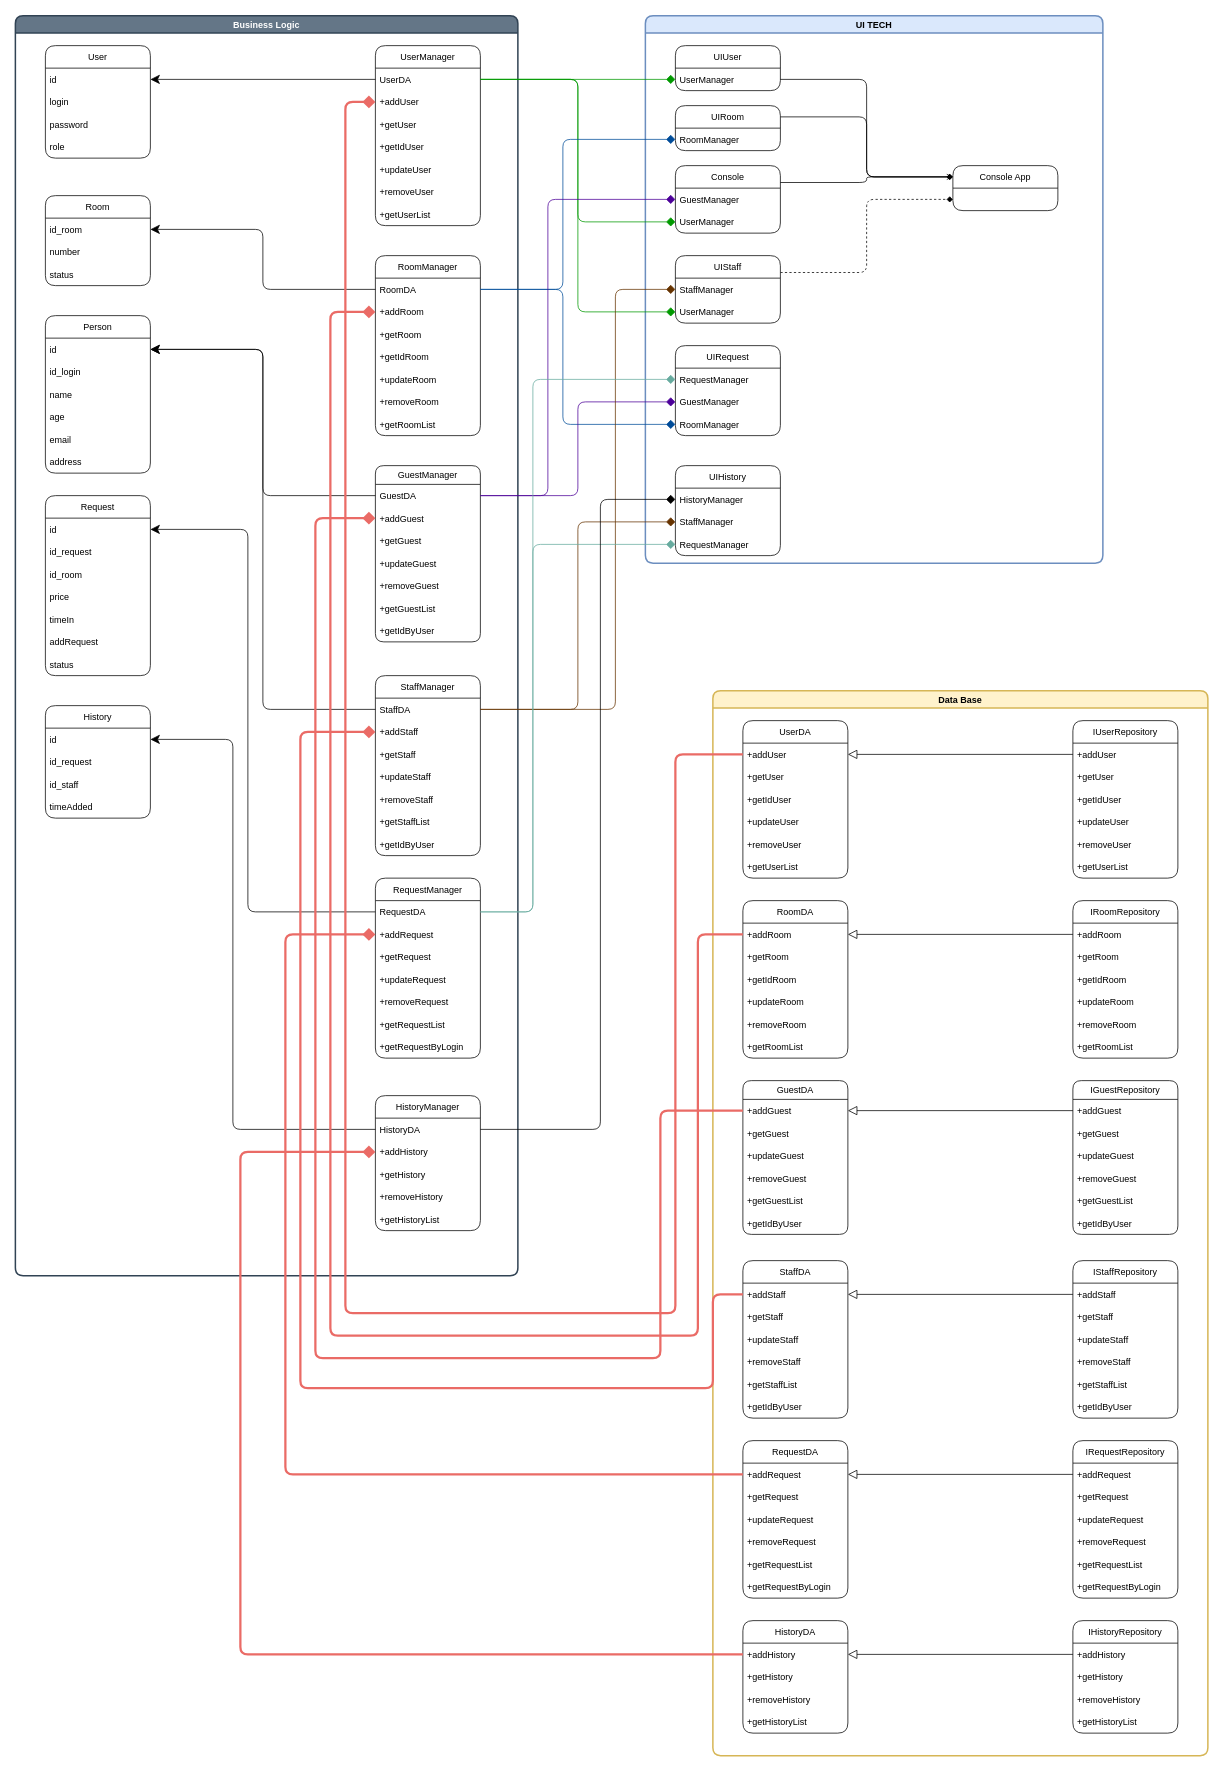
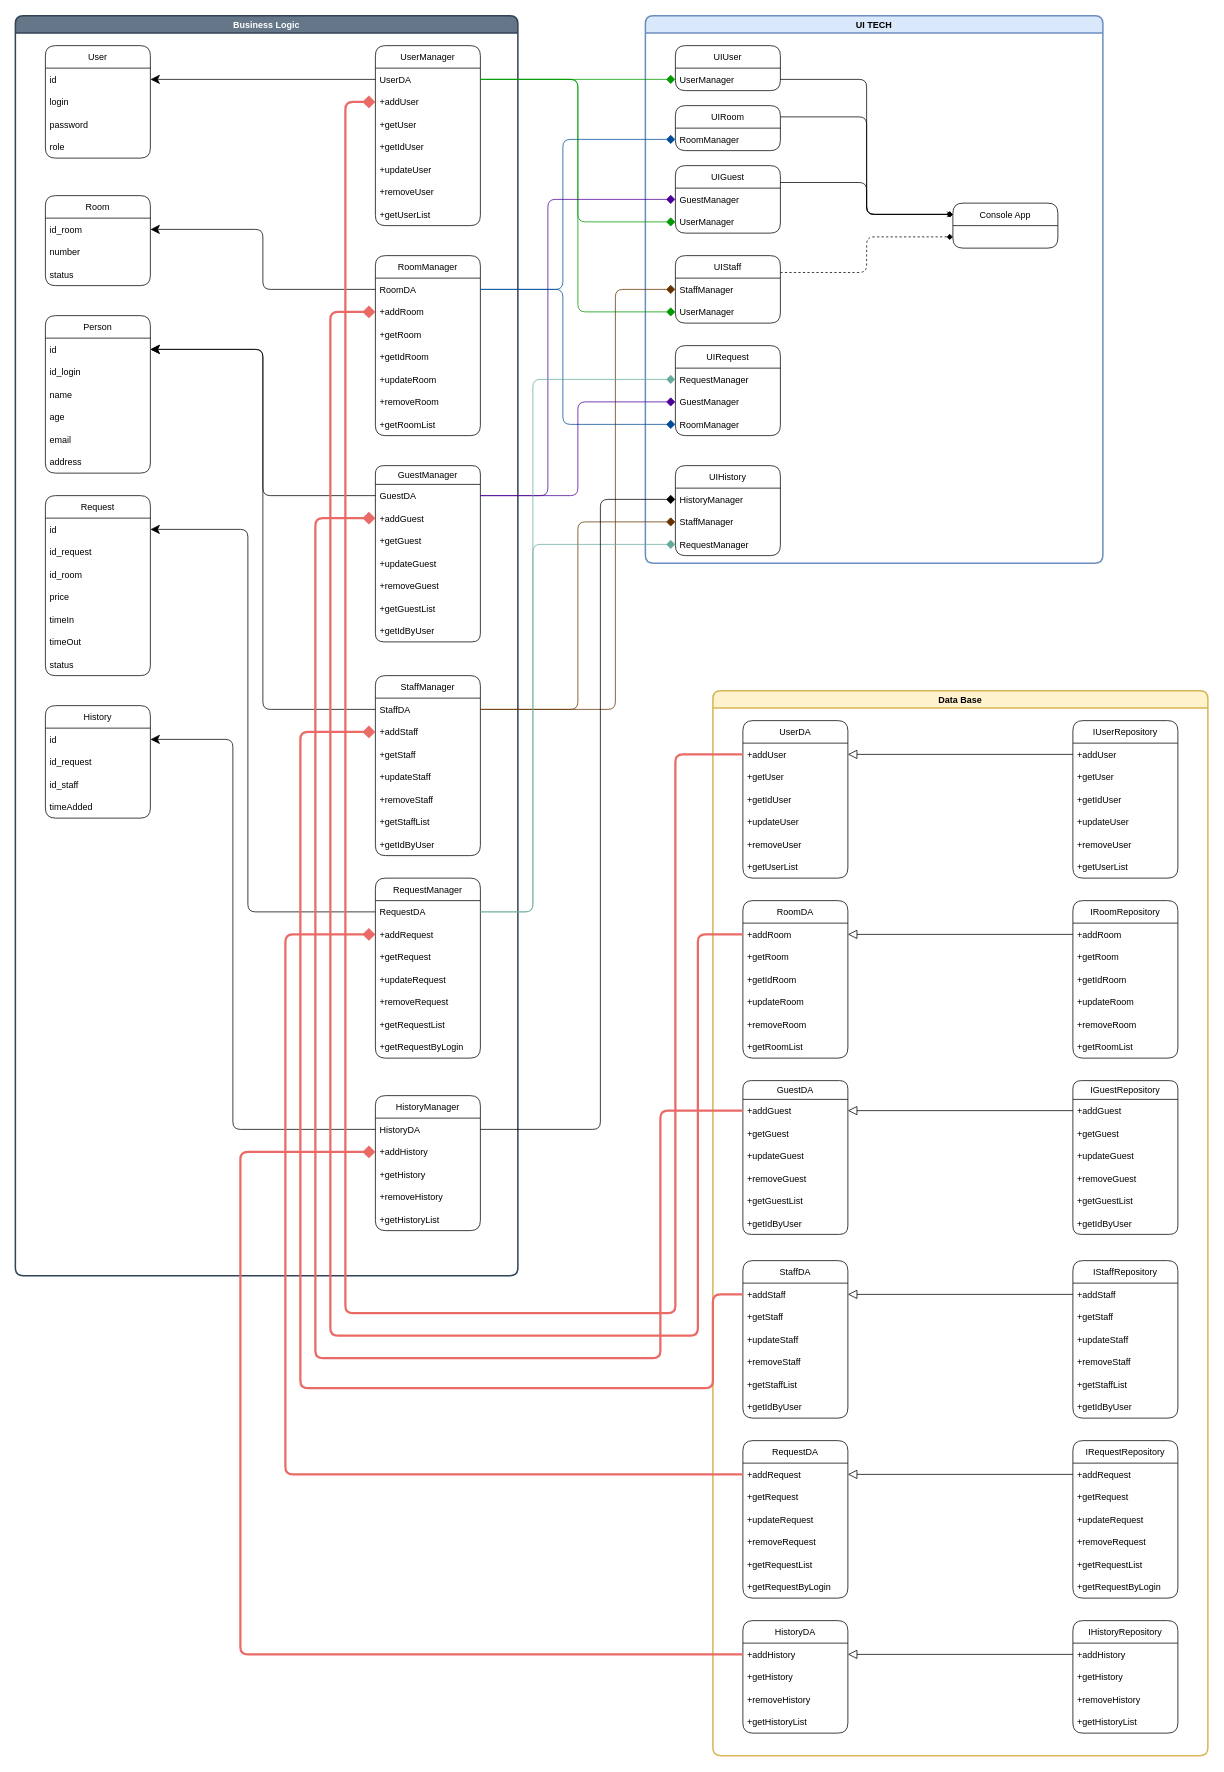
node "Console": label "Console" -> "UIGuest"
node "Console App": moved (1005, 188) -> (1005, 225)
node "addRequest": label "addRequest" -> "timeOut"
